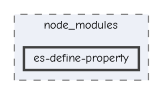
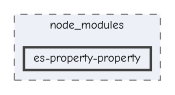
node "es-define-property": label "es-define-property" -> "es-property-property"
